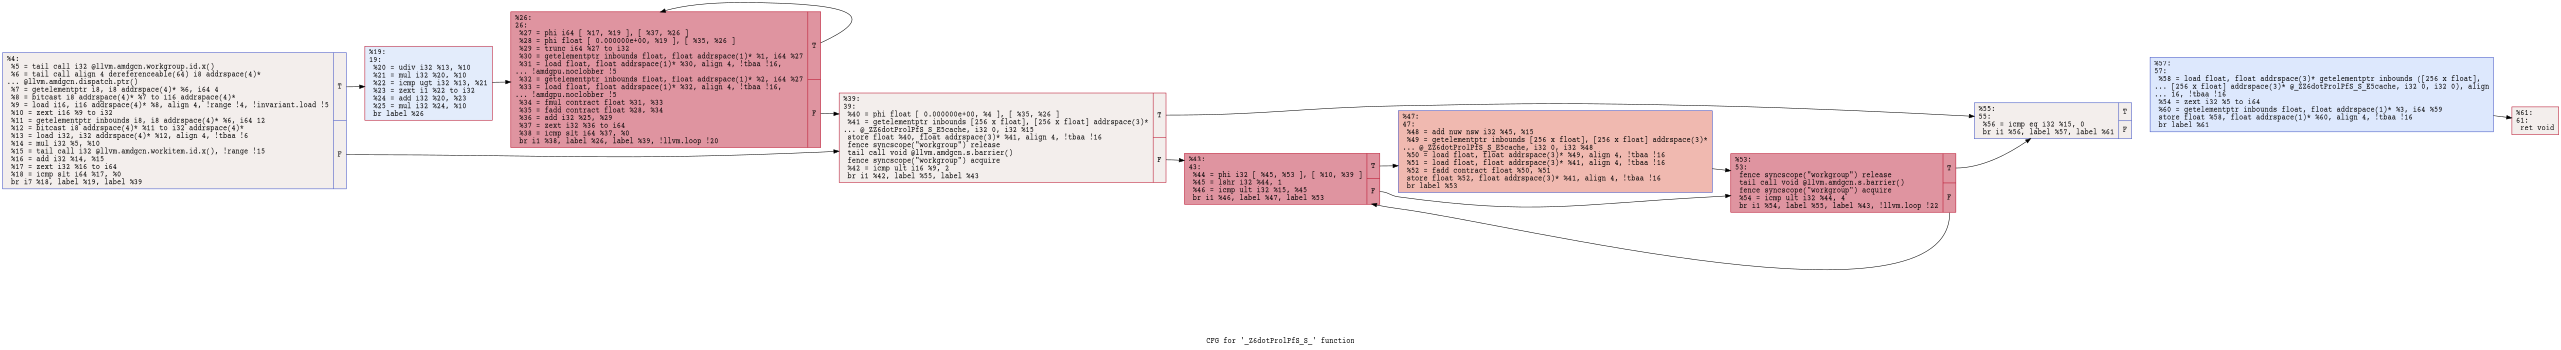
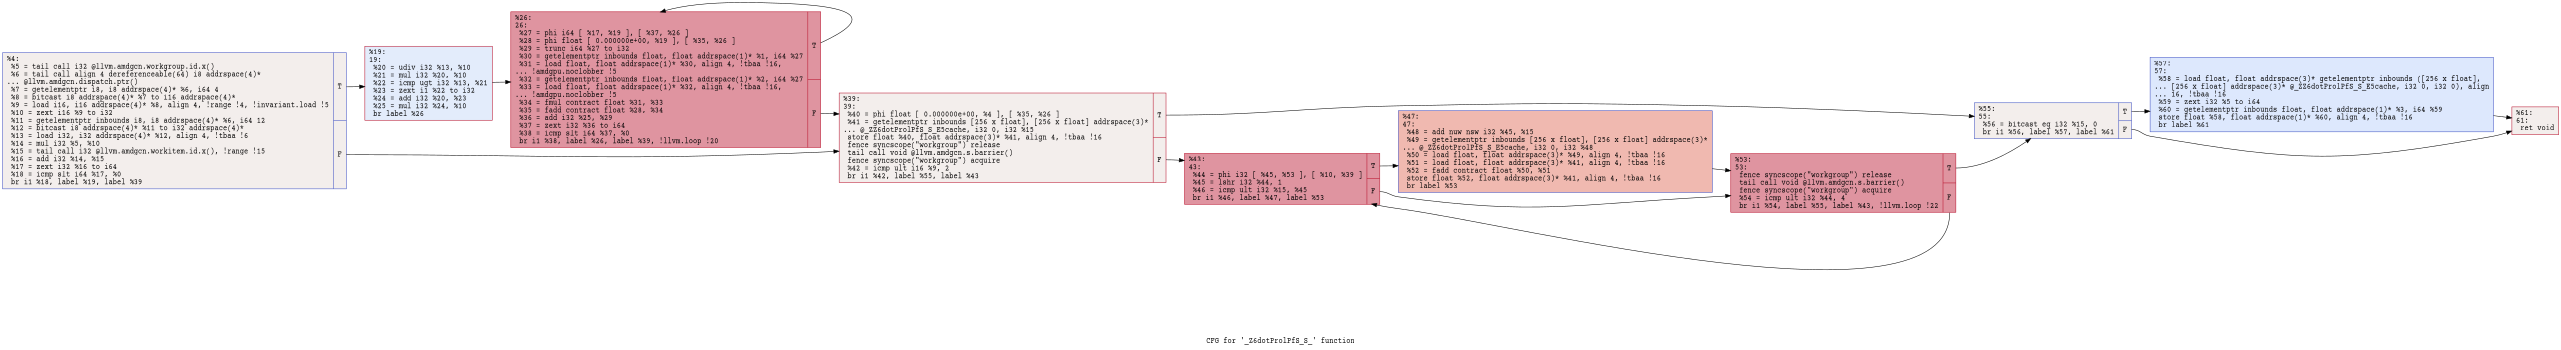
node "%57:": text "%54 = zext i32 %5 to i64" -> "%59 = zext i32 %5 to i64"
edge "%55:" -> "%57:": added
node "%55:": text "%56 = icmp eq i32 %15, 0" -> "%56 = bitcast eq i32 %15, 0"
edge "%55:" -> "%61:": added
node "%4:": text "br i7 %18, label %19, label %39" -> "br i1 %18, label %19, label %39"
